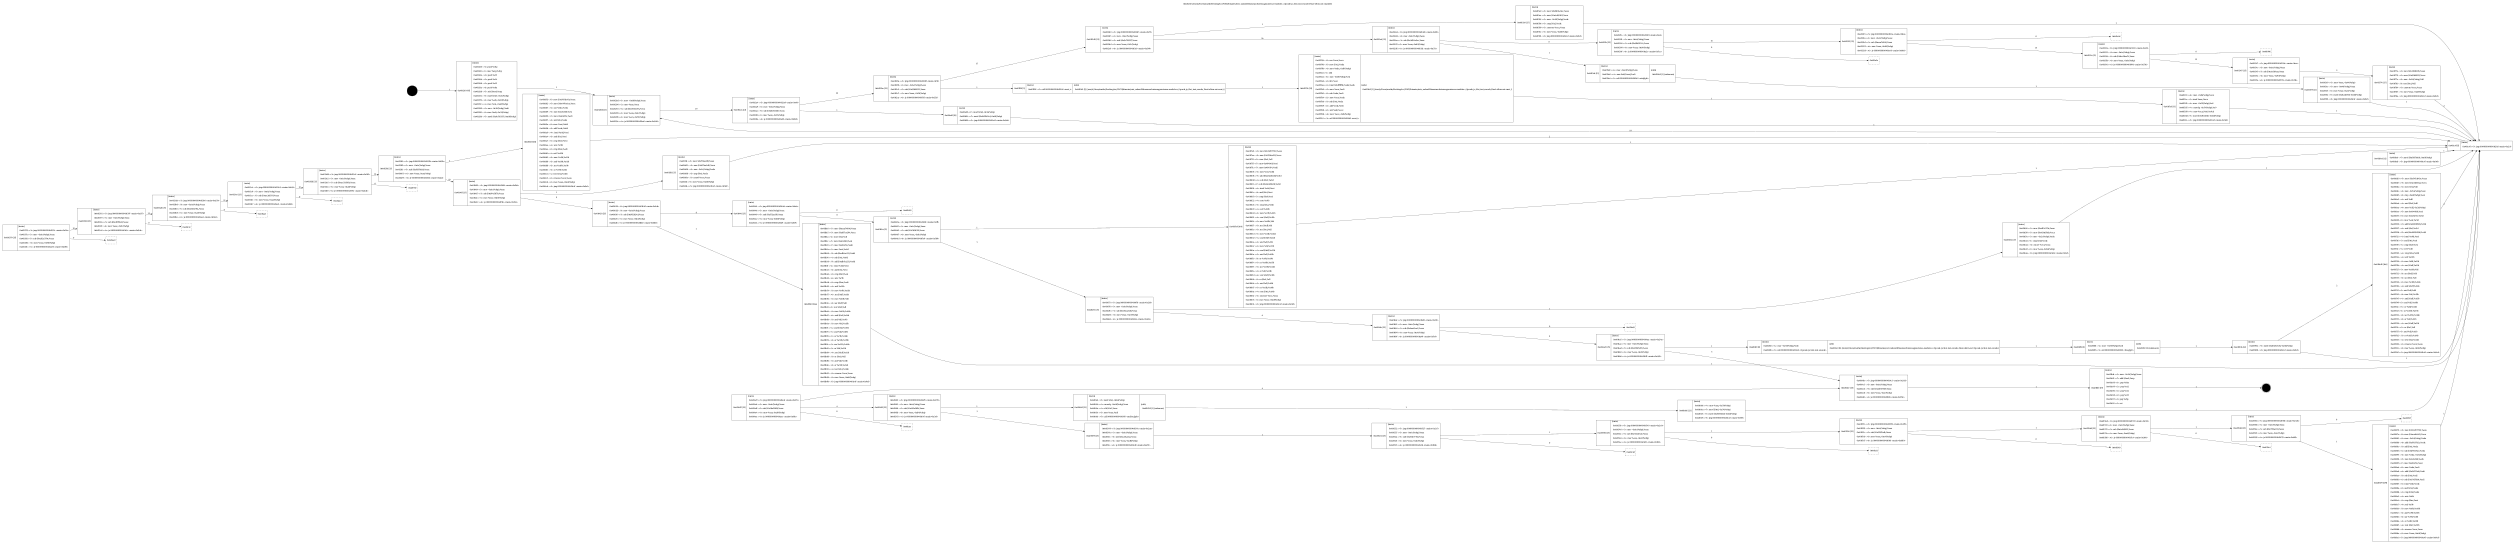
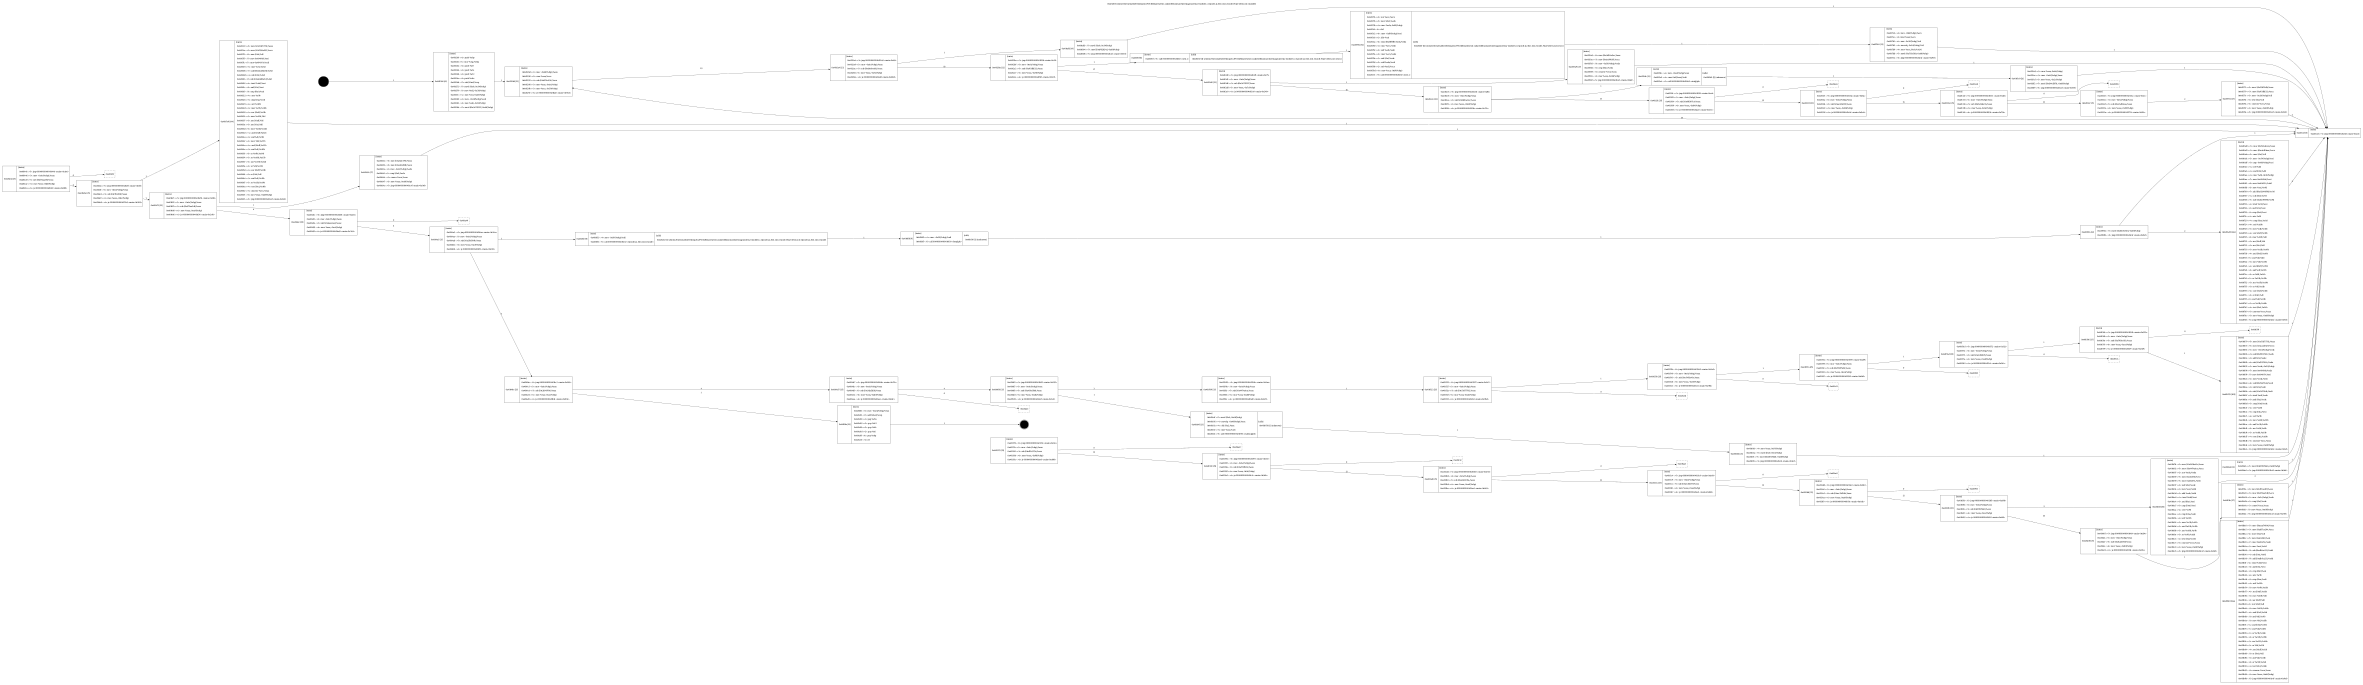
node "0x401428 [25]": removed
edge "0x4014d7 [25]" -> "0x4014be [25]": reversed
